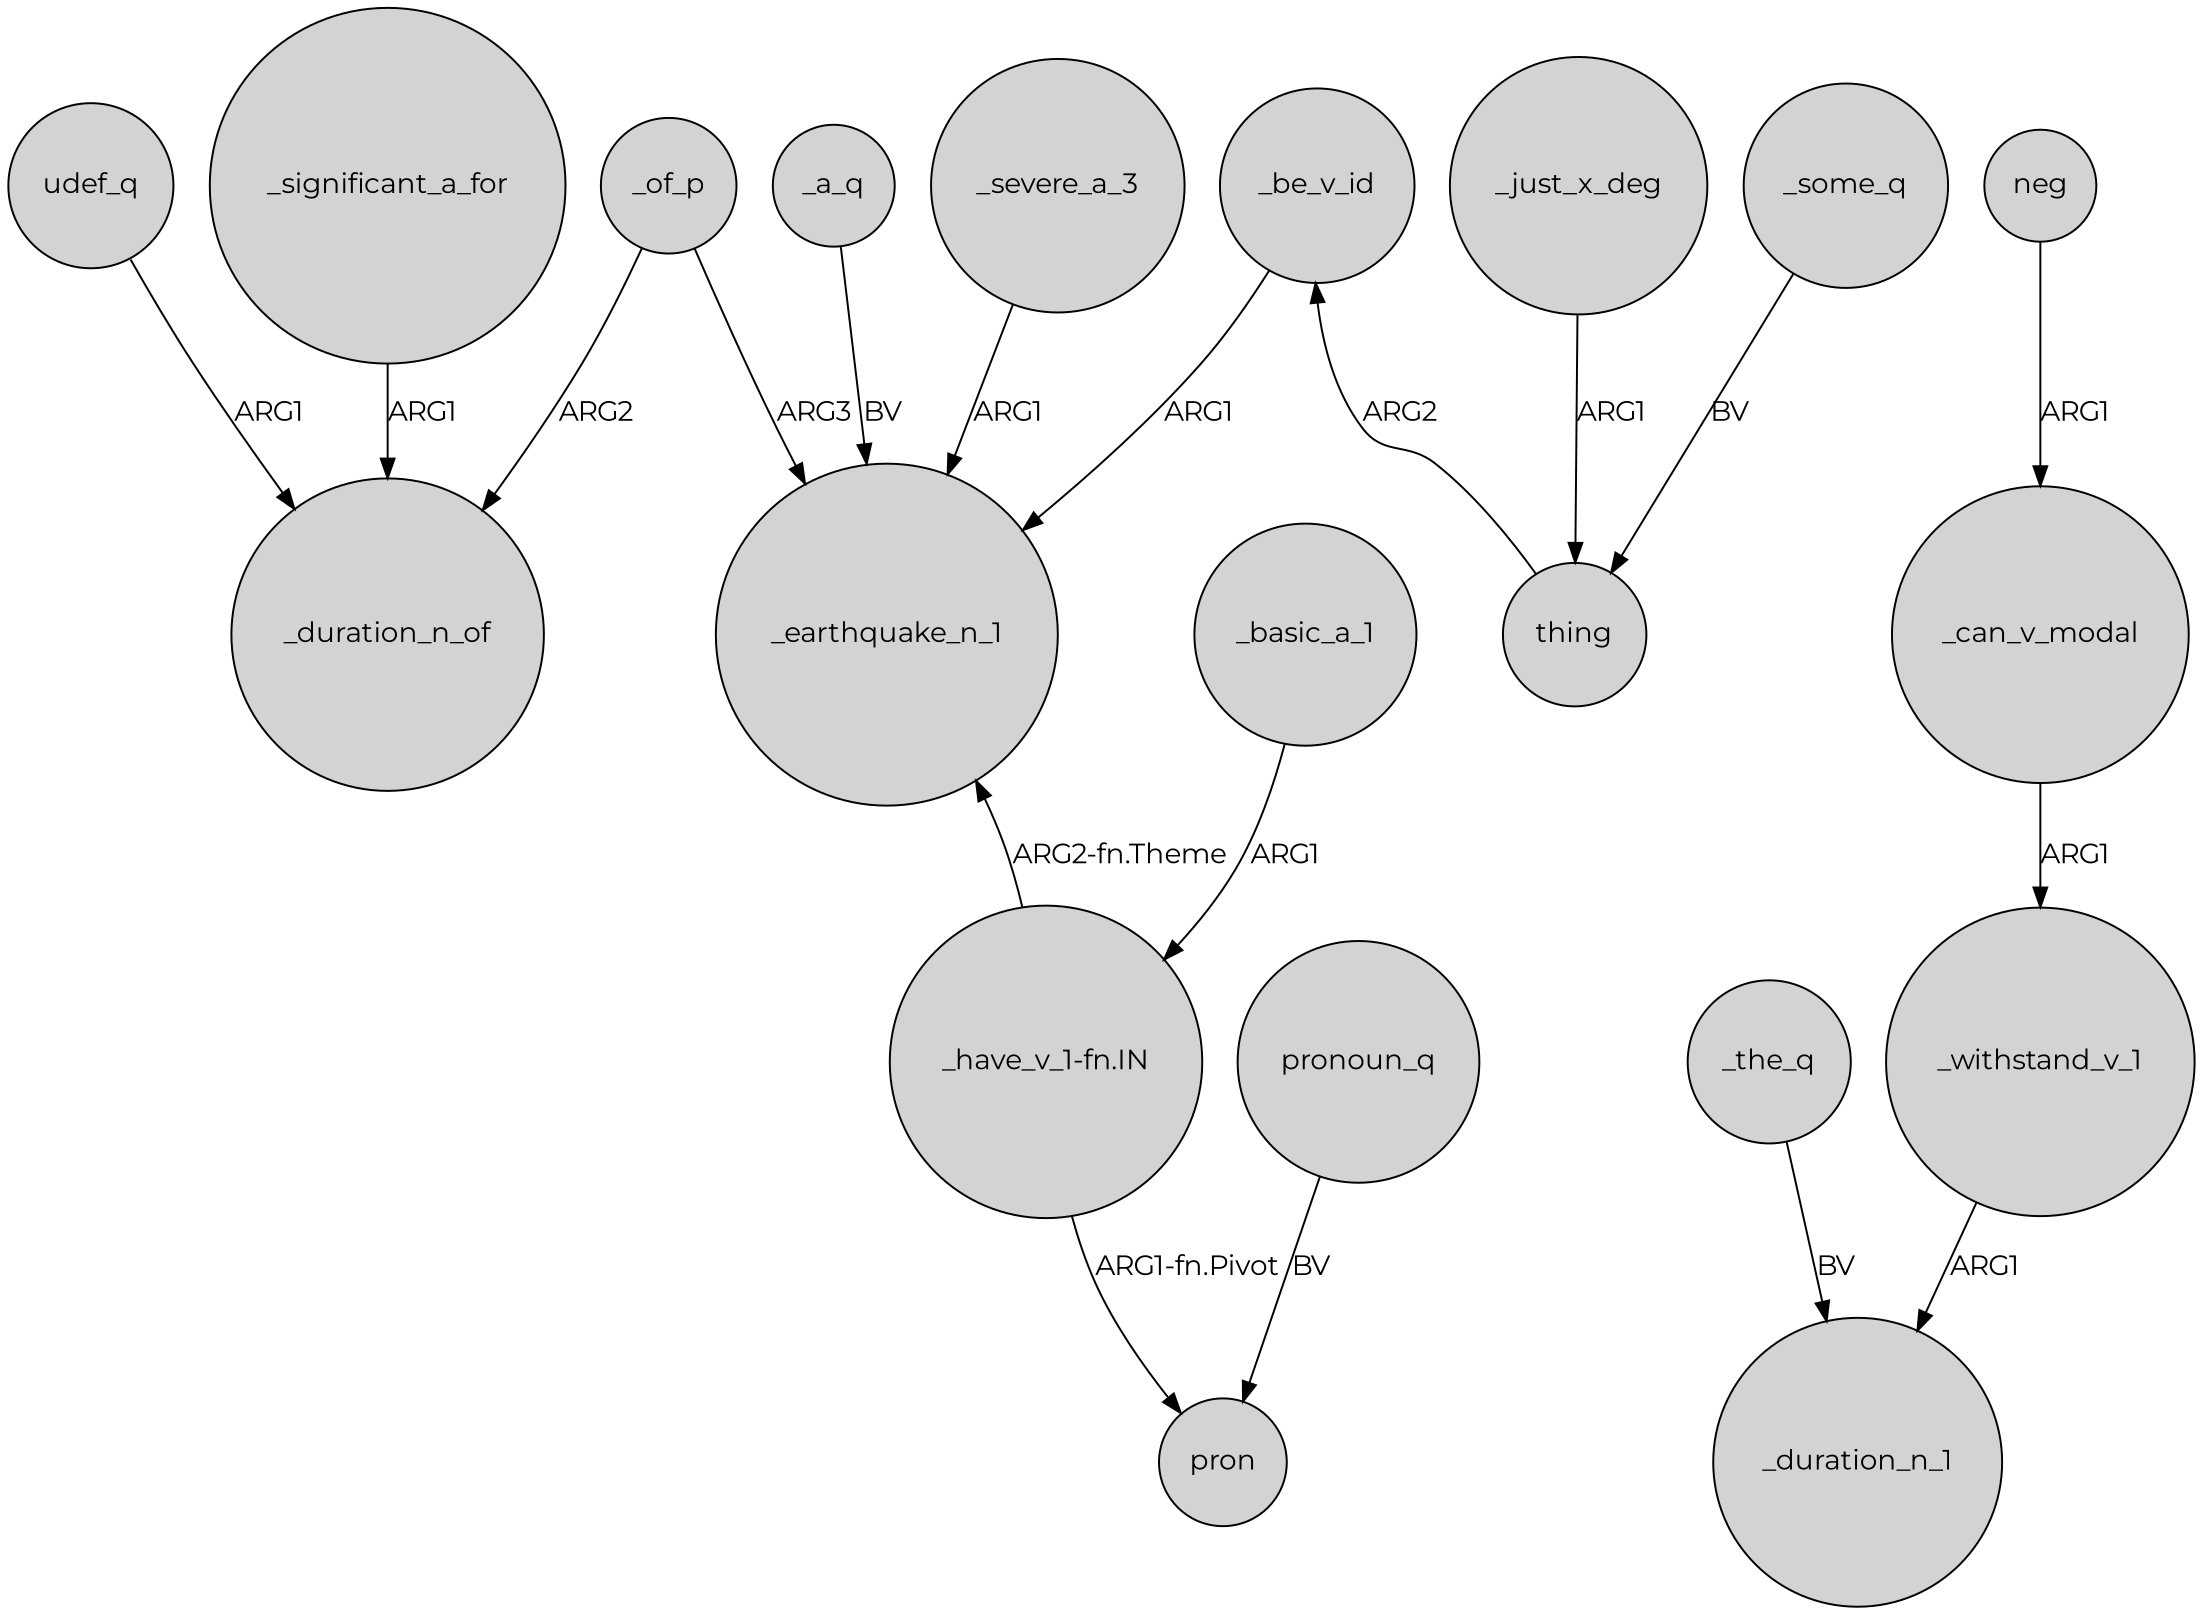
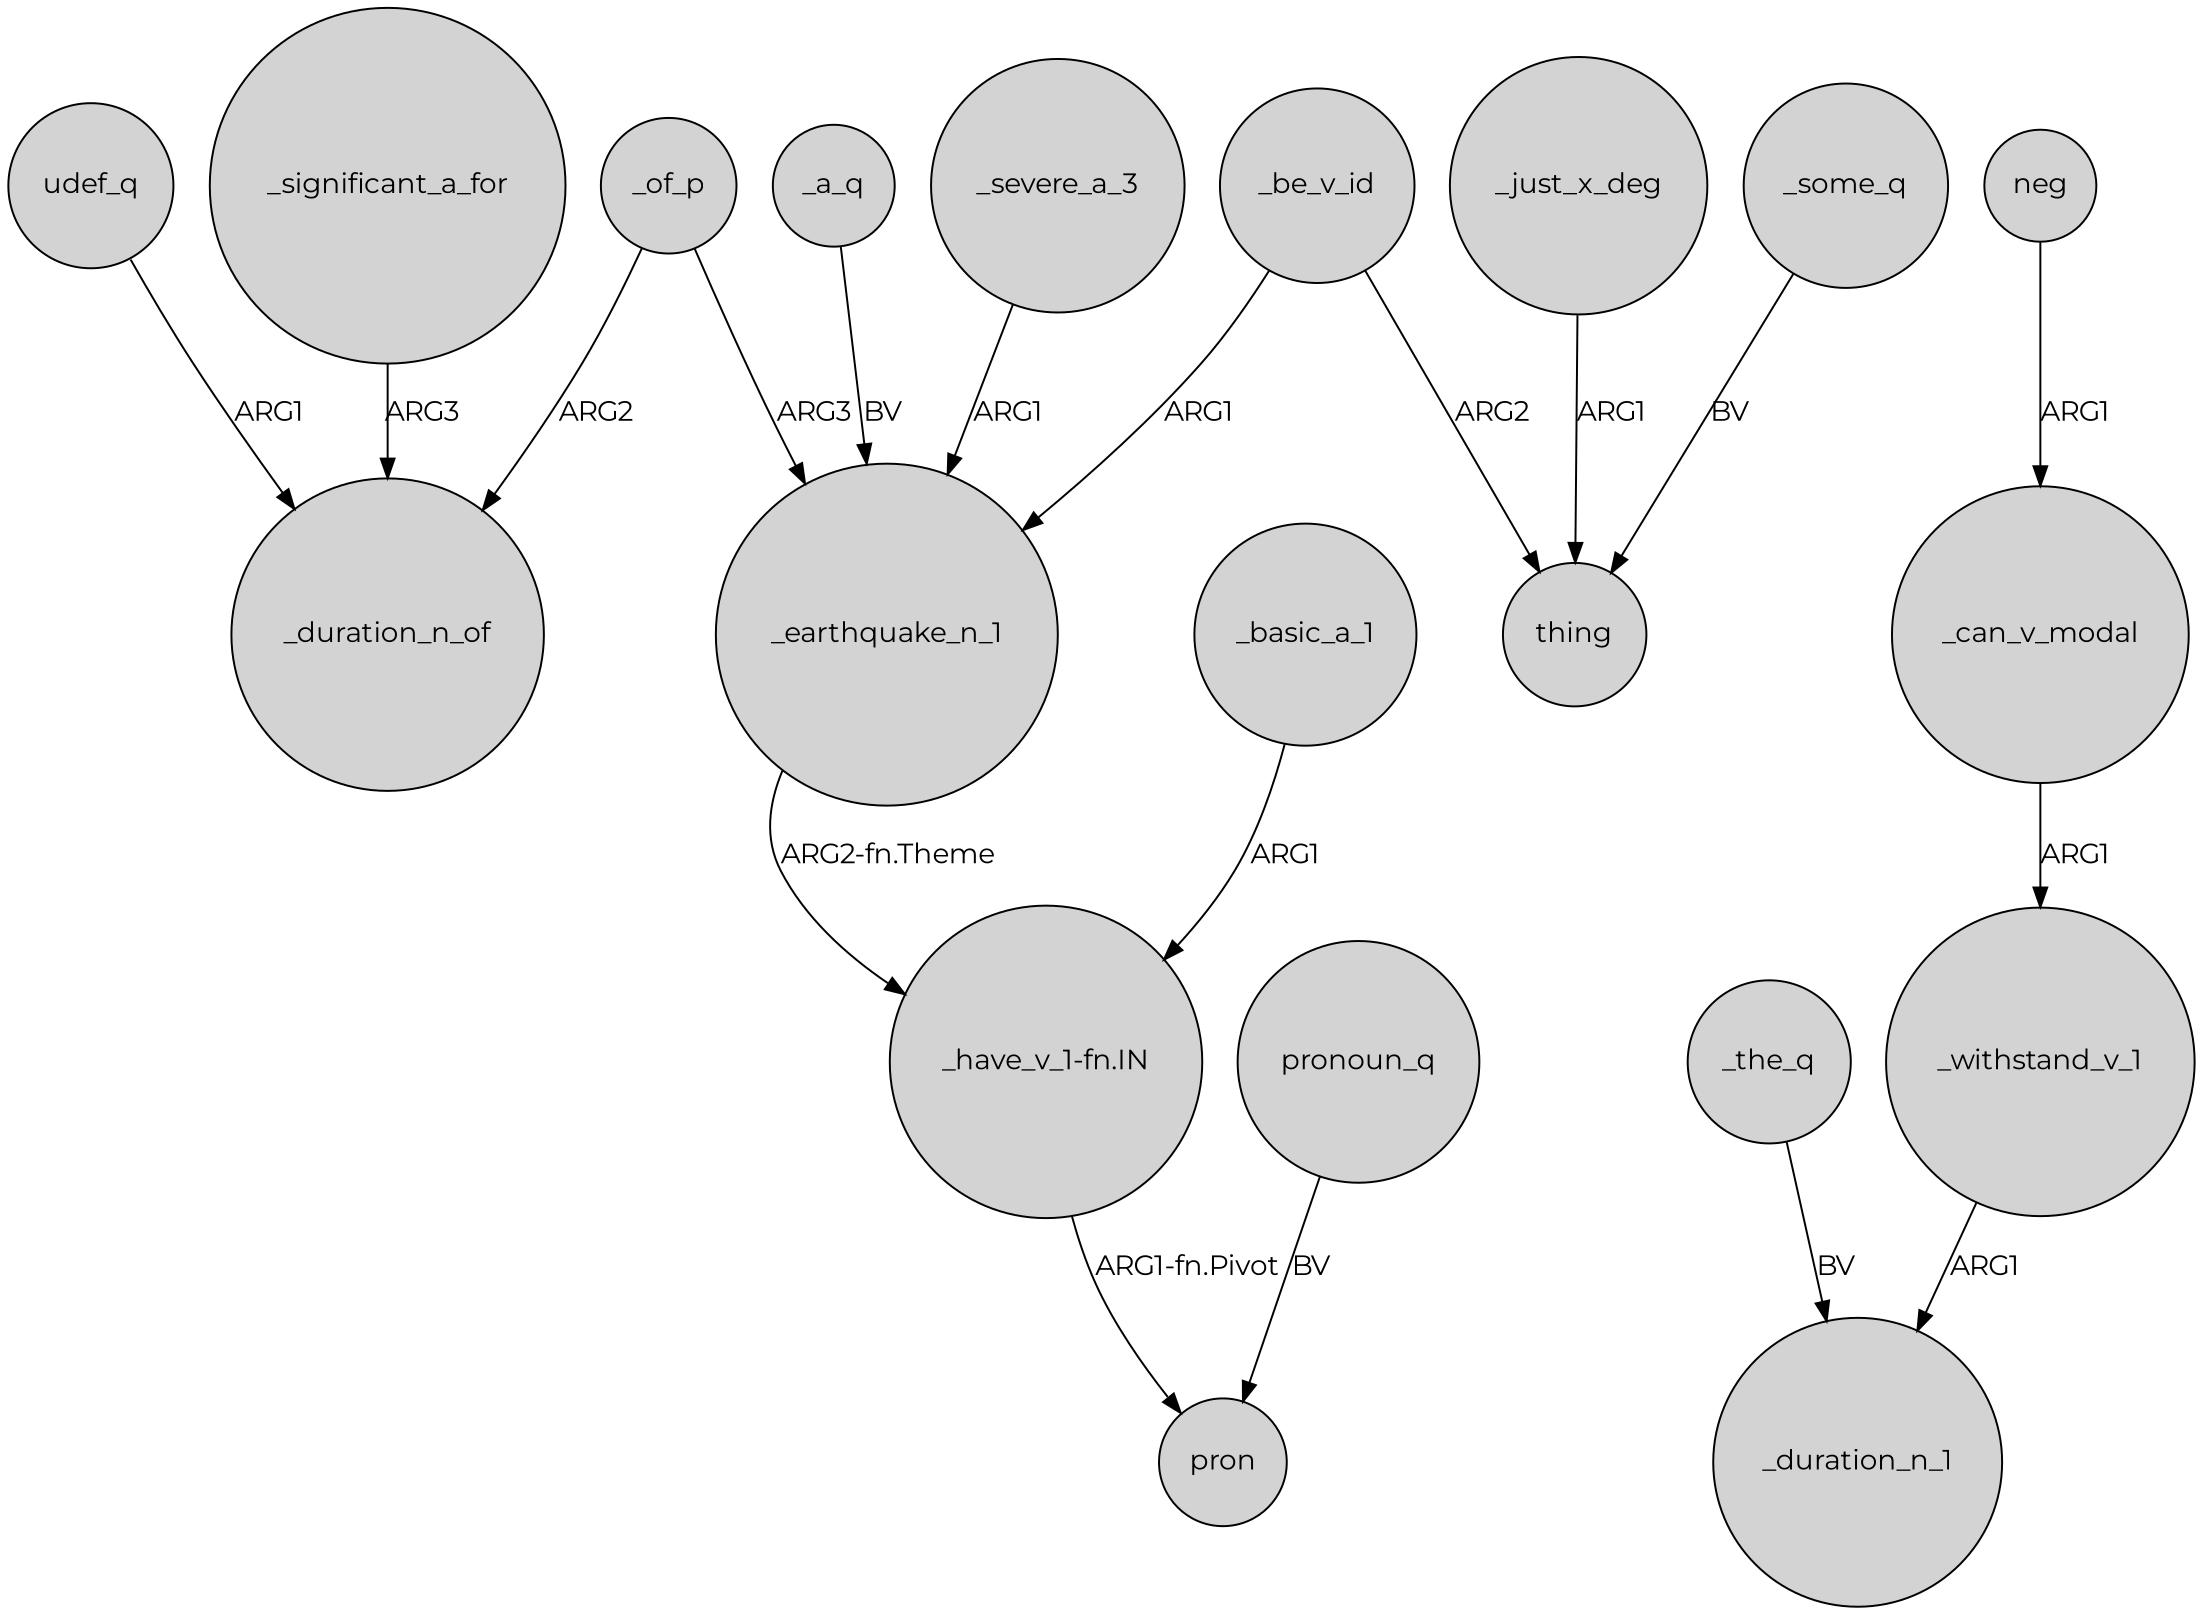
edge "_significant_a_for" -> "_duration_n_of": label "ARG1" -> "ARG3"
edge "thing" -> "_be_v_id": reversed
edge "_have_v_1-fn.IN" -> "_earthquake_n_1": reversed
